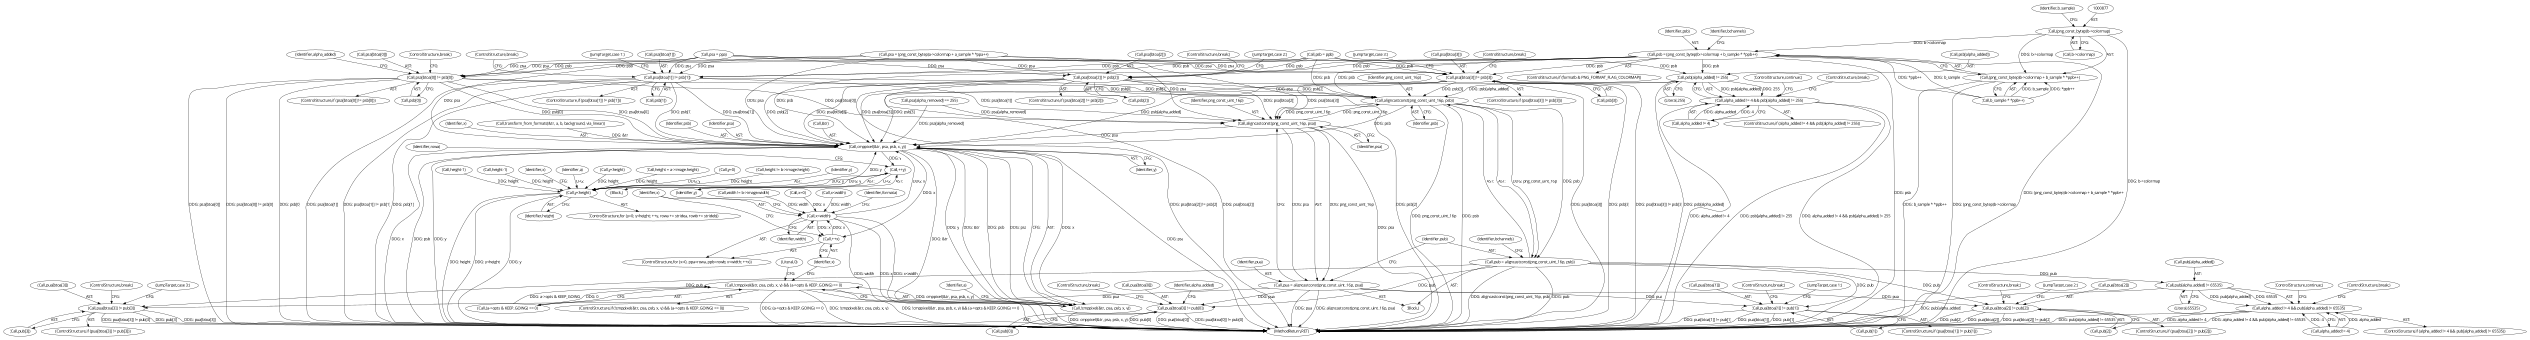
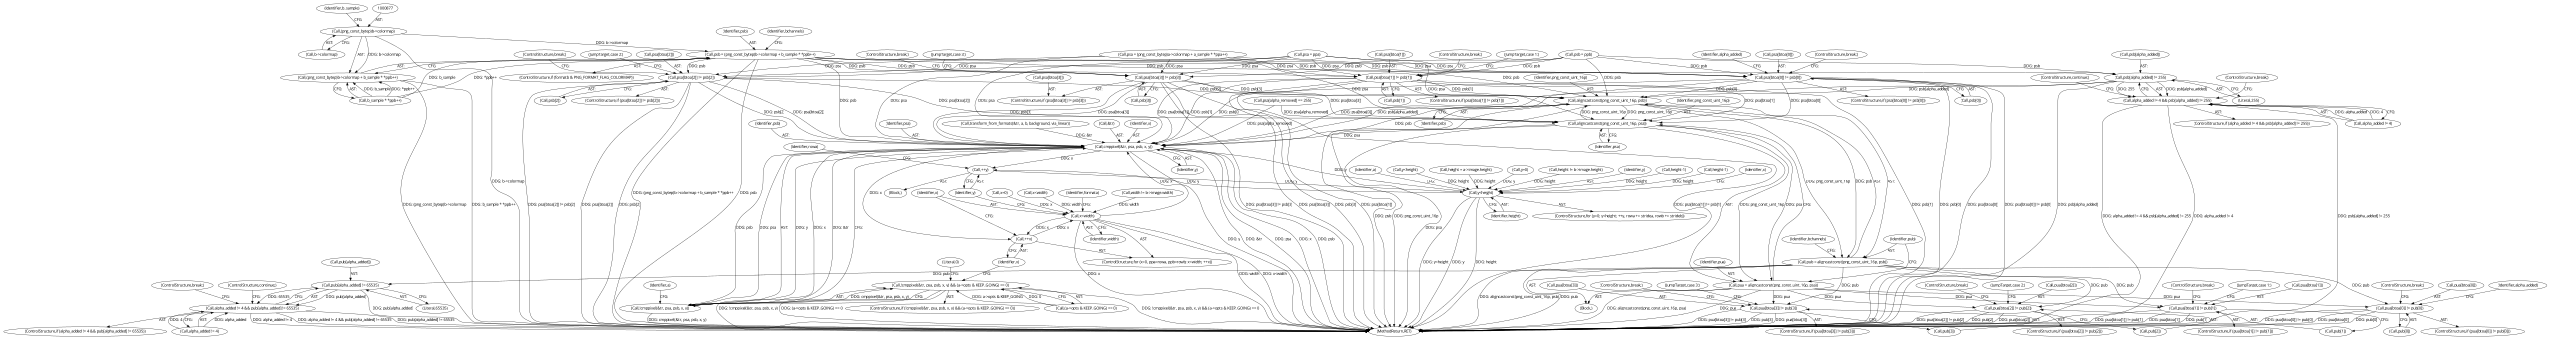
edge "(Call,psa[btoa[3]])" -> "(Call,psa[btoa[3]] != psb[3])": now "(Call,psa[btoa[3]])" -> "(ControlStructure,if (psa[btoa[3]] != psb[3]))"
edge "(Call,alpha_added != 4 && pub[alpha_added] != 65535)" -> "(Call,pub[alpha_added] != 65535)": added, label "CFG:"
node "(ControlStructure,if (pua[btoa[0]] != pub[0]))": added
